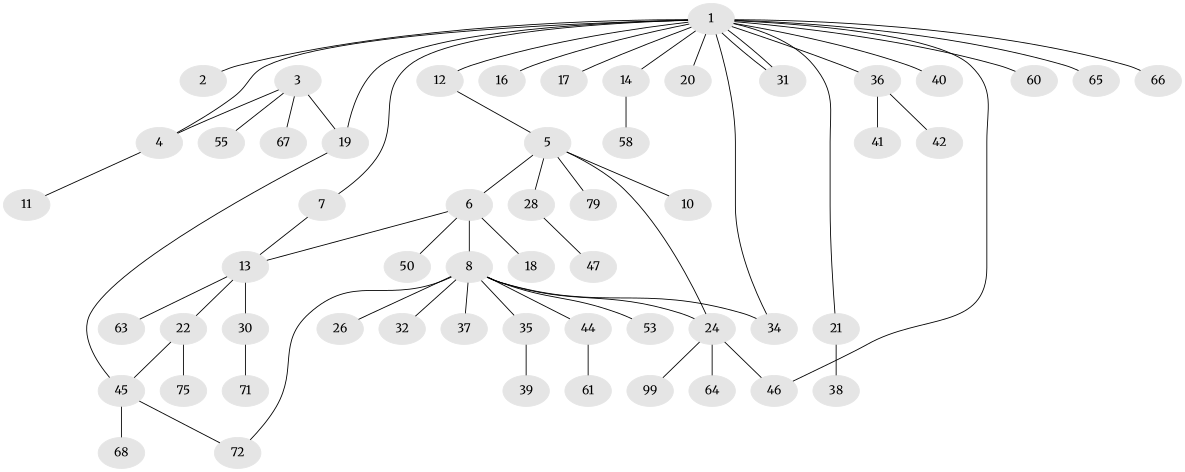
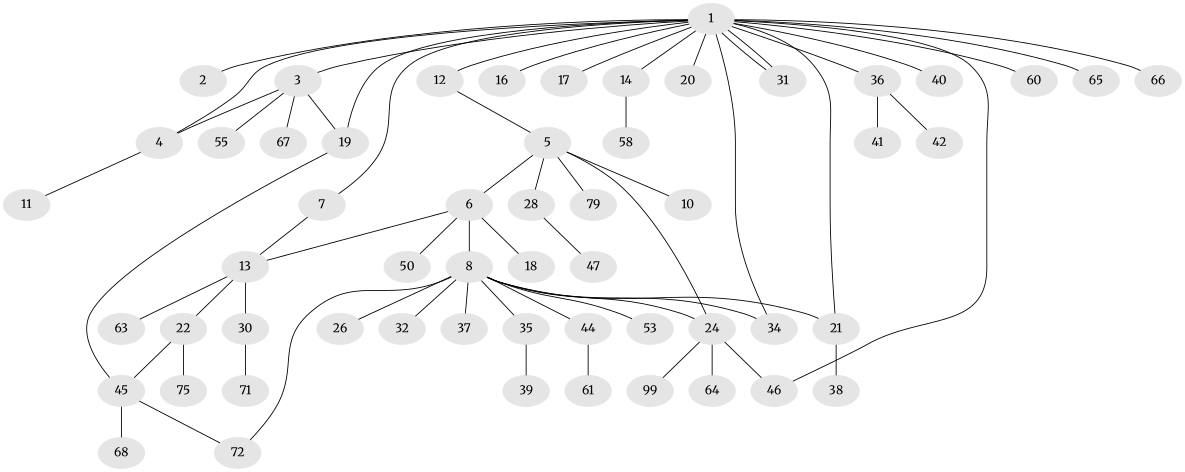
edge "1" -- "3": added
edge "8" -- "21": added
